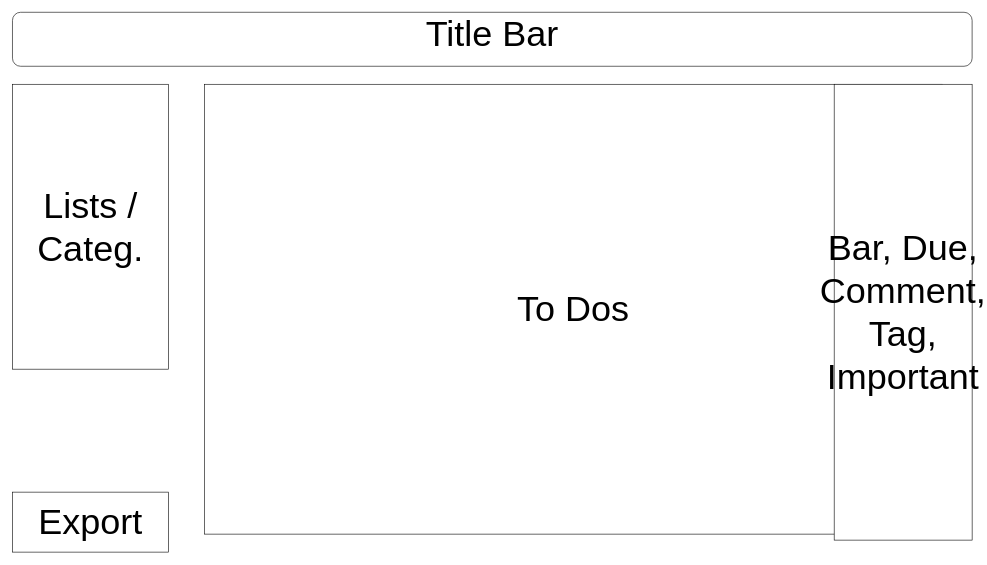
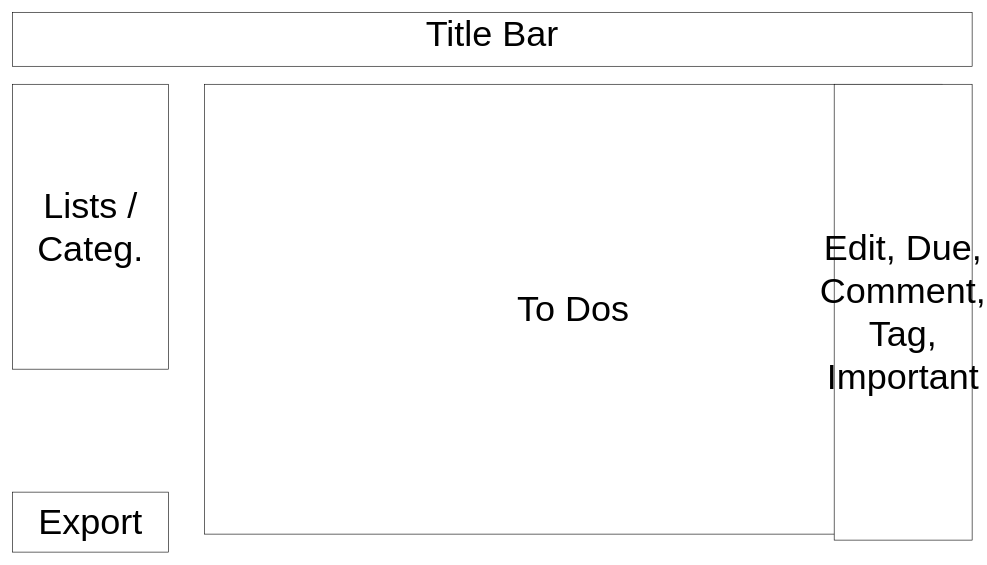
node "Title Bar": shape rounded rectangle -> rectangle
node "Bar, Due, Comment, Tag, Important": label "Bar, Due, Comment, Tag, Important" -> "Edit, Due, Comment, Tag, Important"
